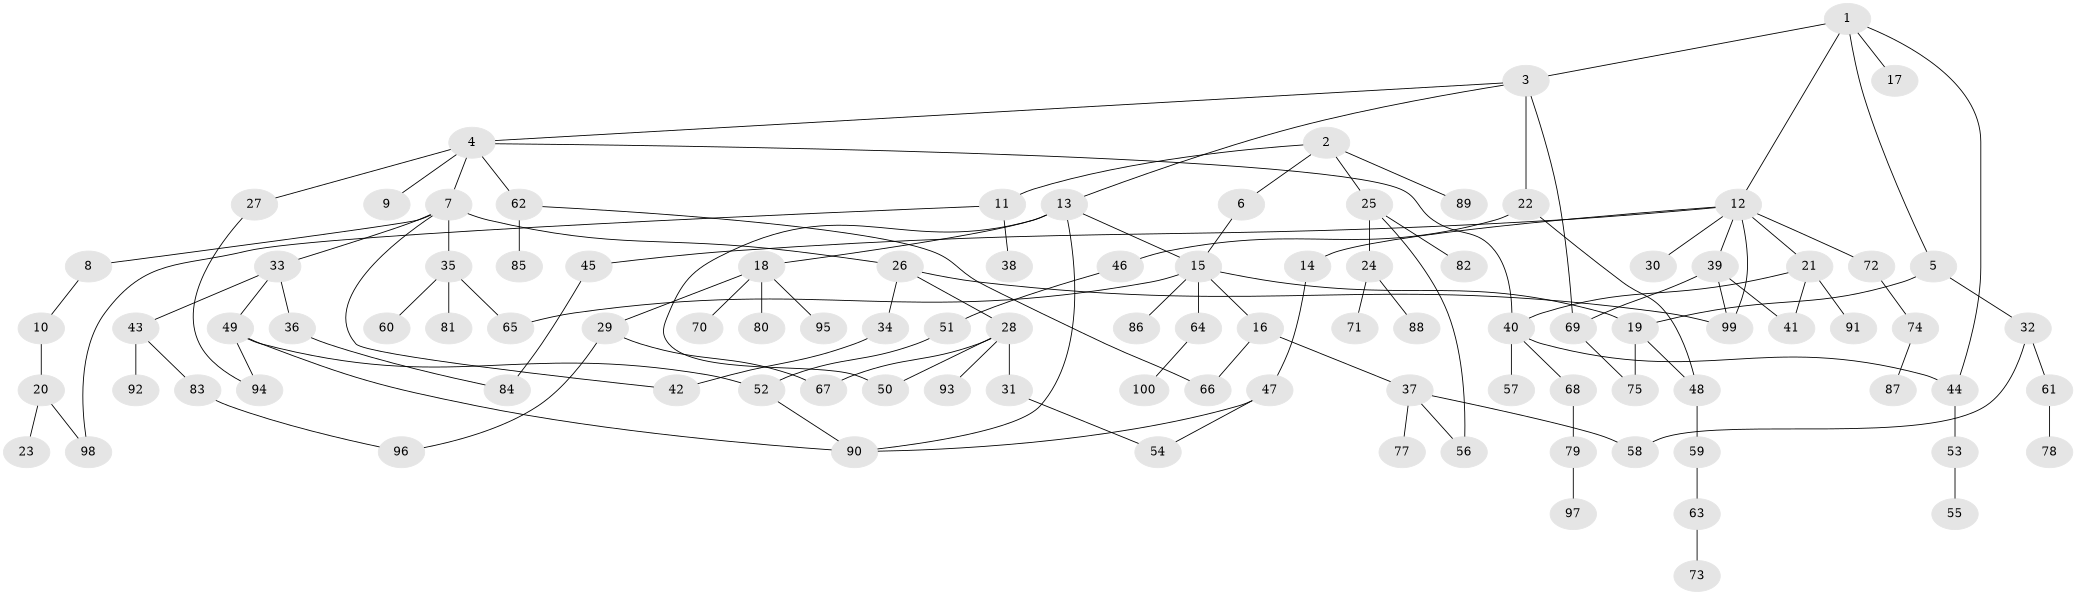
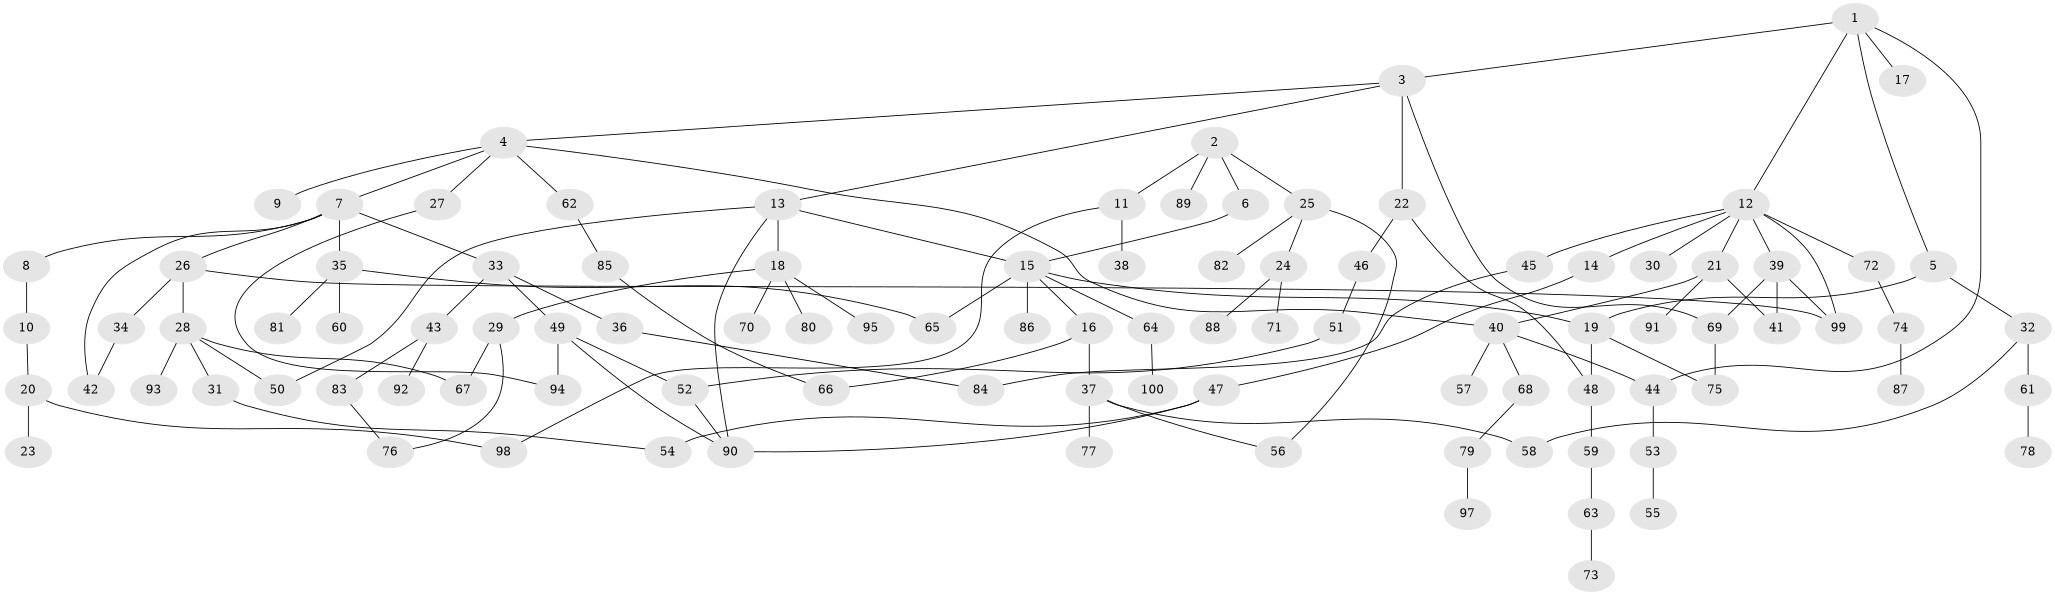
edge "62" -- "66": now "85" -- "66"
node "96": label "96" -> "76"
